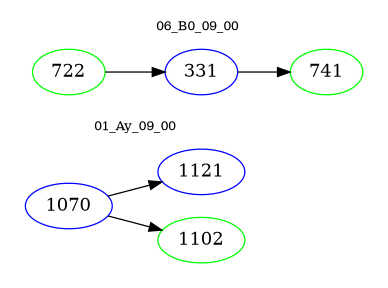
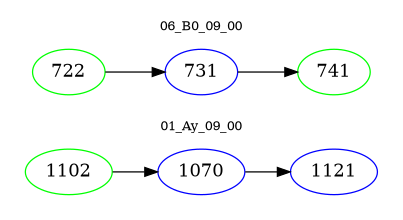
node "331": label "331" -> "731"
edge "1070" -> "1102": reversed
